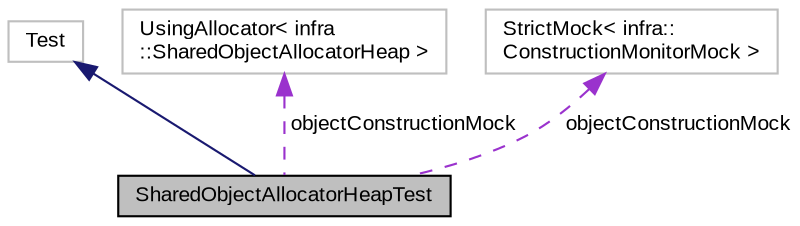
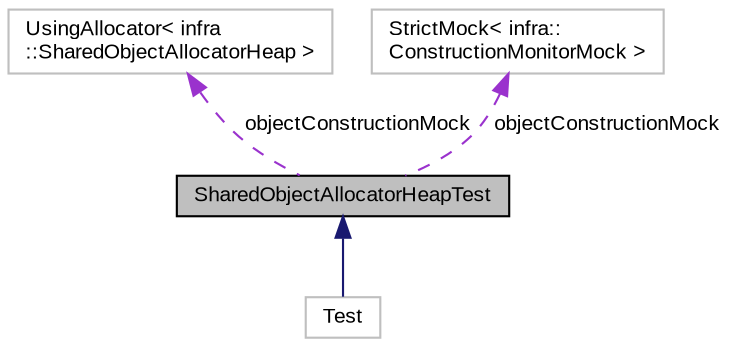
edge "SharedObjectAllocatorHeapTest" -> "Test": reversed
